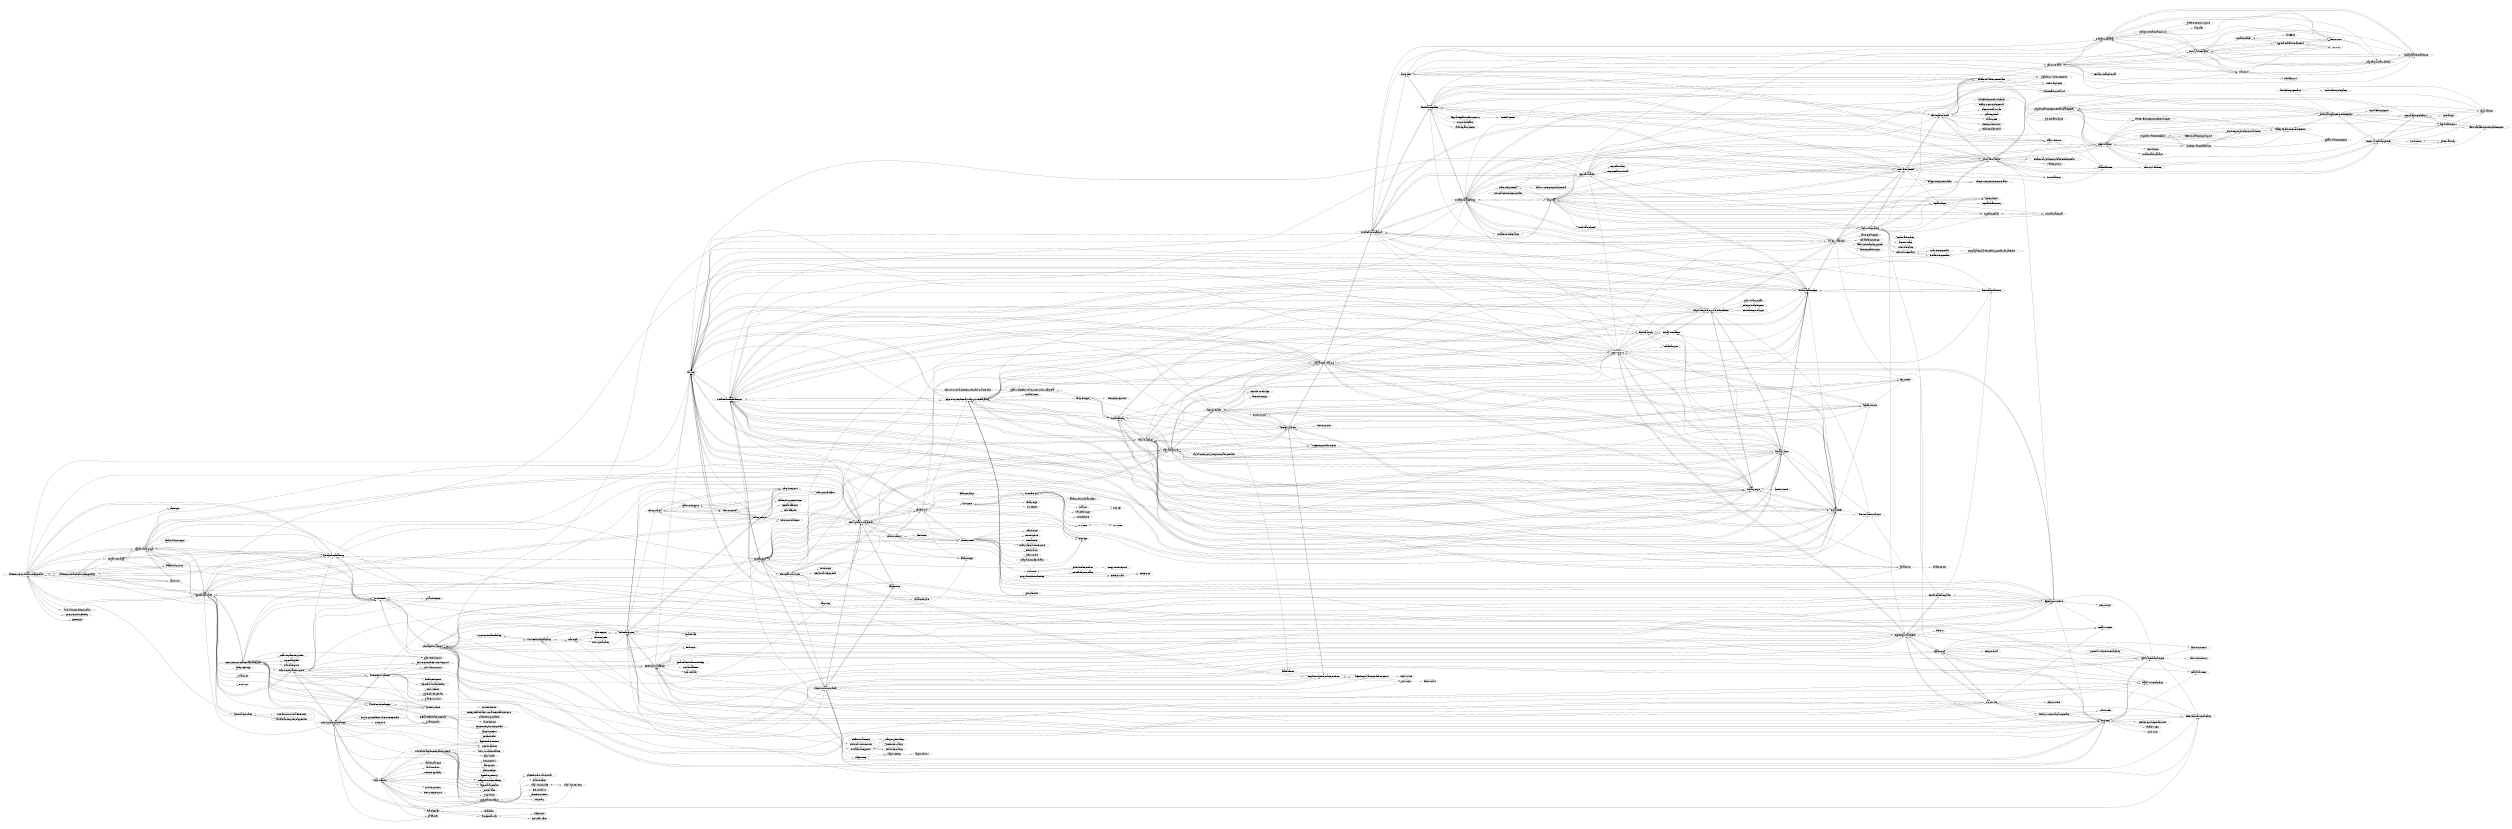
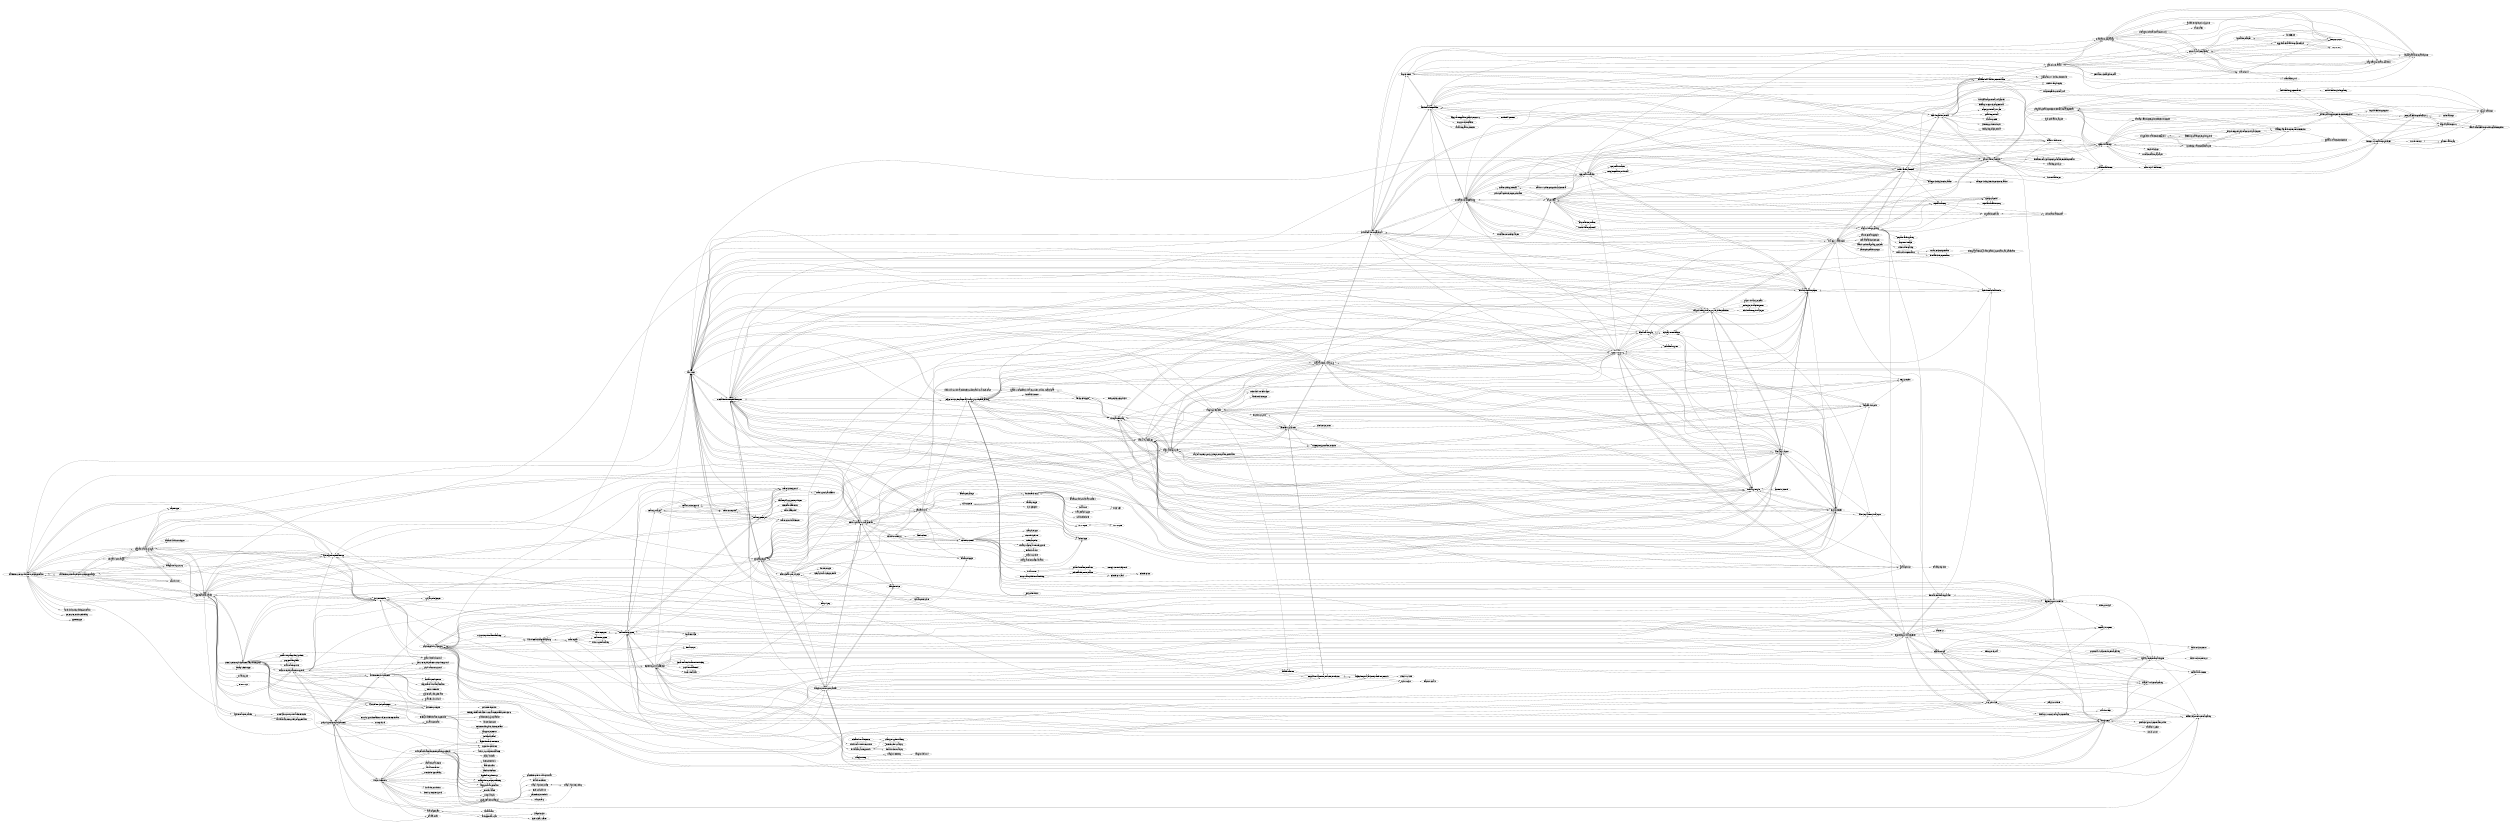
node "cad0p/maskrcnn-modanet": added
